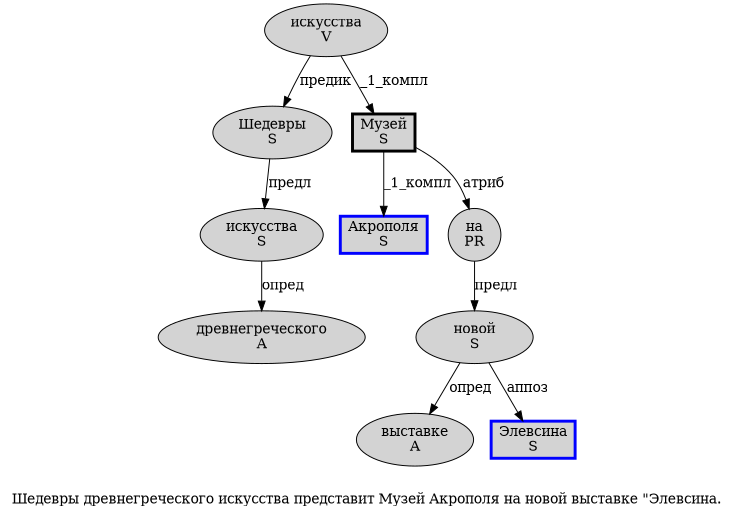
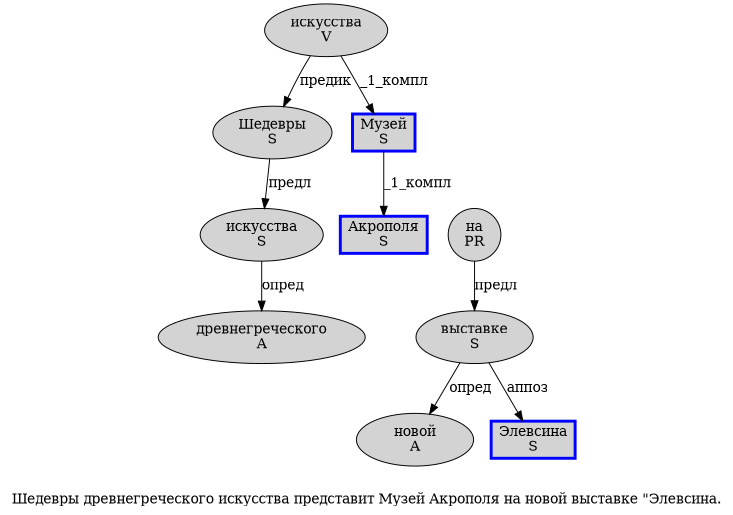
node "Музей S": color black -> blue
edge "Музей S" -> "на PR": removed, label "атриб"
node "новой S": label "новой S" -> "выставке S"
node "выставке A": label "выставке A" -> "новой A"
